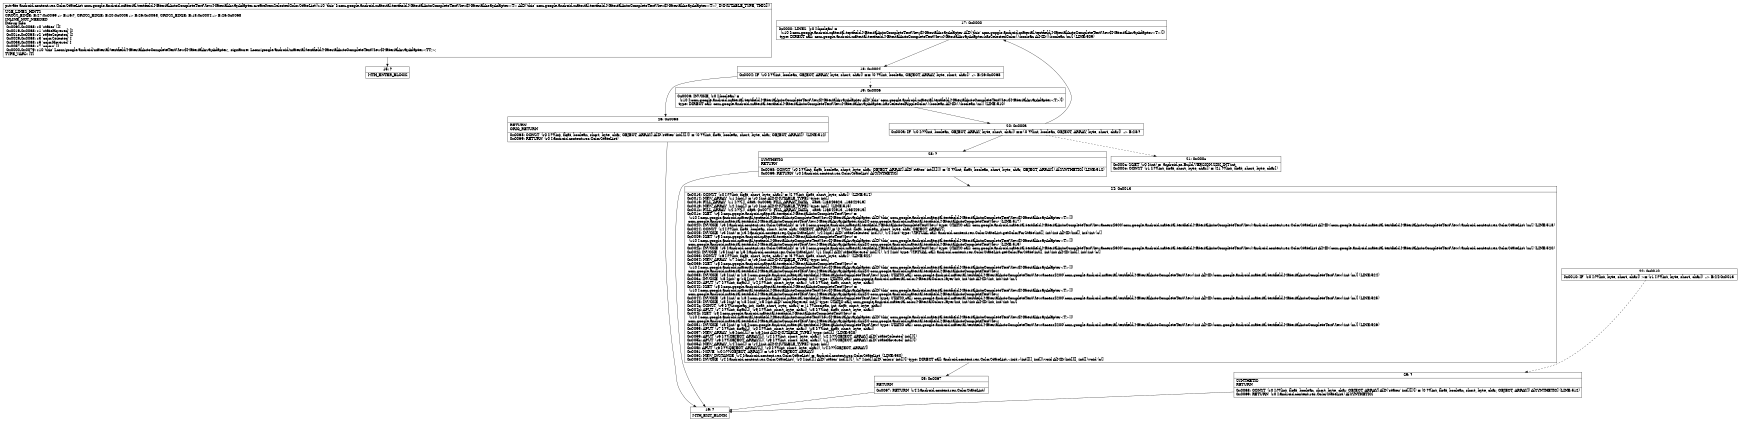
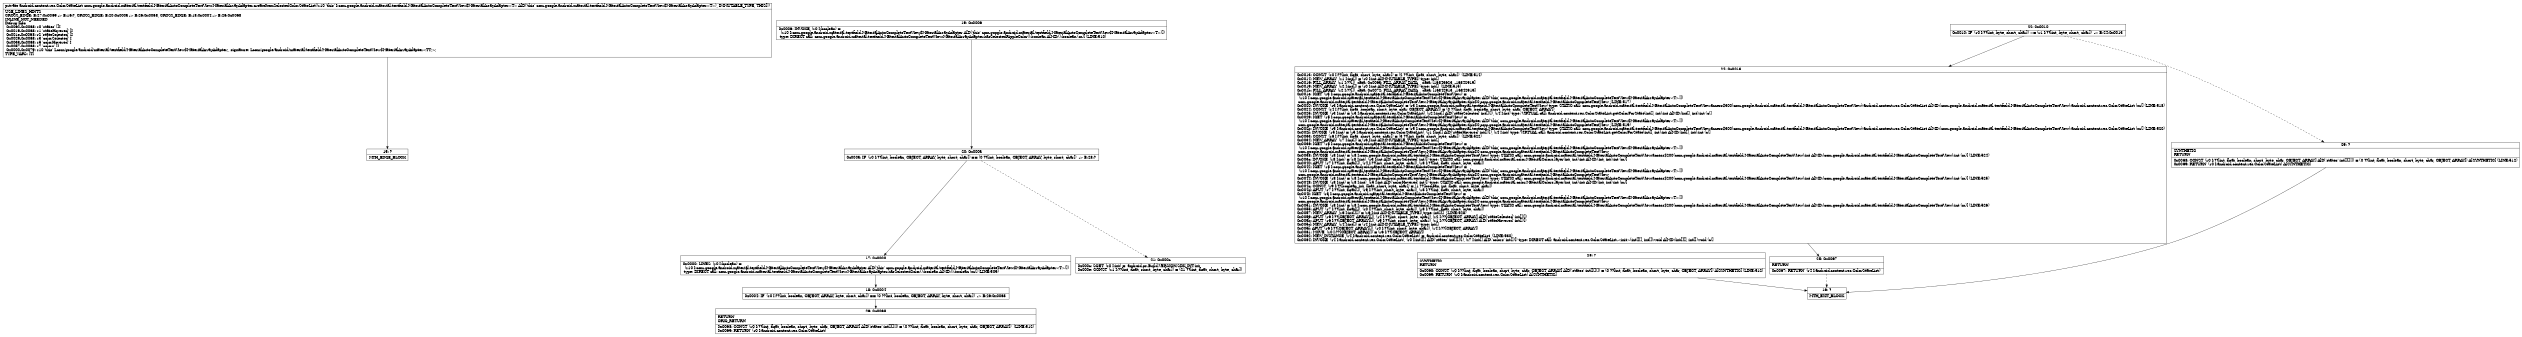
node "15: ?": text "MTH_ENTER_BLOCK" -> "MTH_EDGE_BLOCK"
edge "18: 0x0004" -> "19: 0x0006": removed
edge "20: 0x000a" -> "28: ?": removed
edge "28: ?" -> "24: 0x0013": now "22: 0x0010" -> "24: 0x0013"
edge "26: 0x0068" -> "16: ?": removed
edge "25: 0x0067" -> "16: ?": style solid -> dashed
